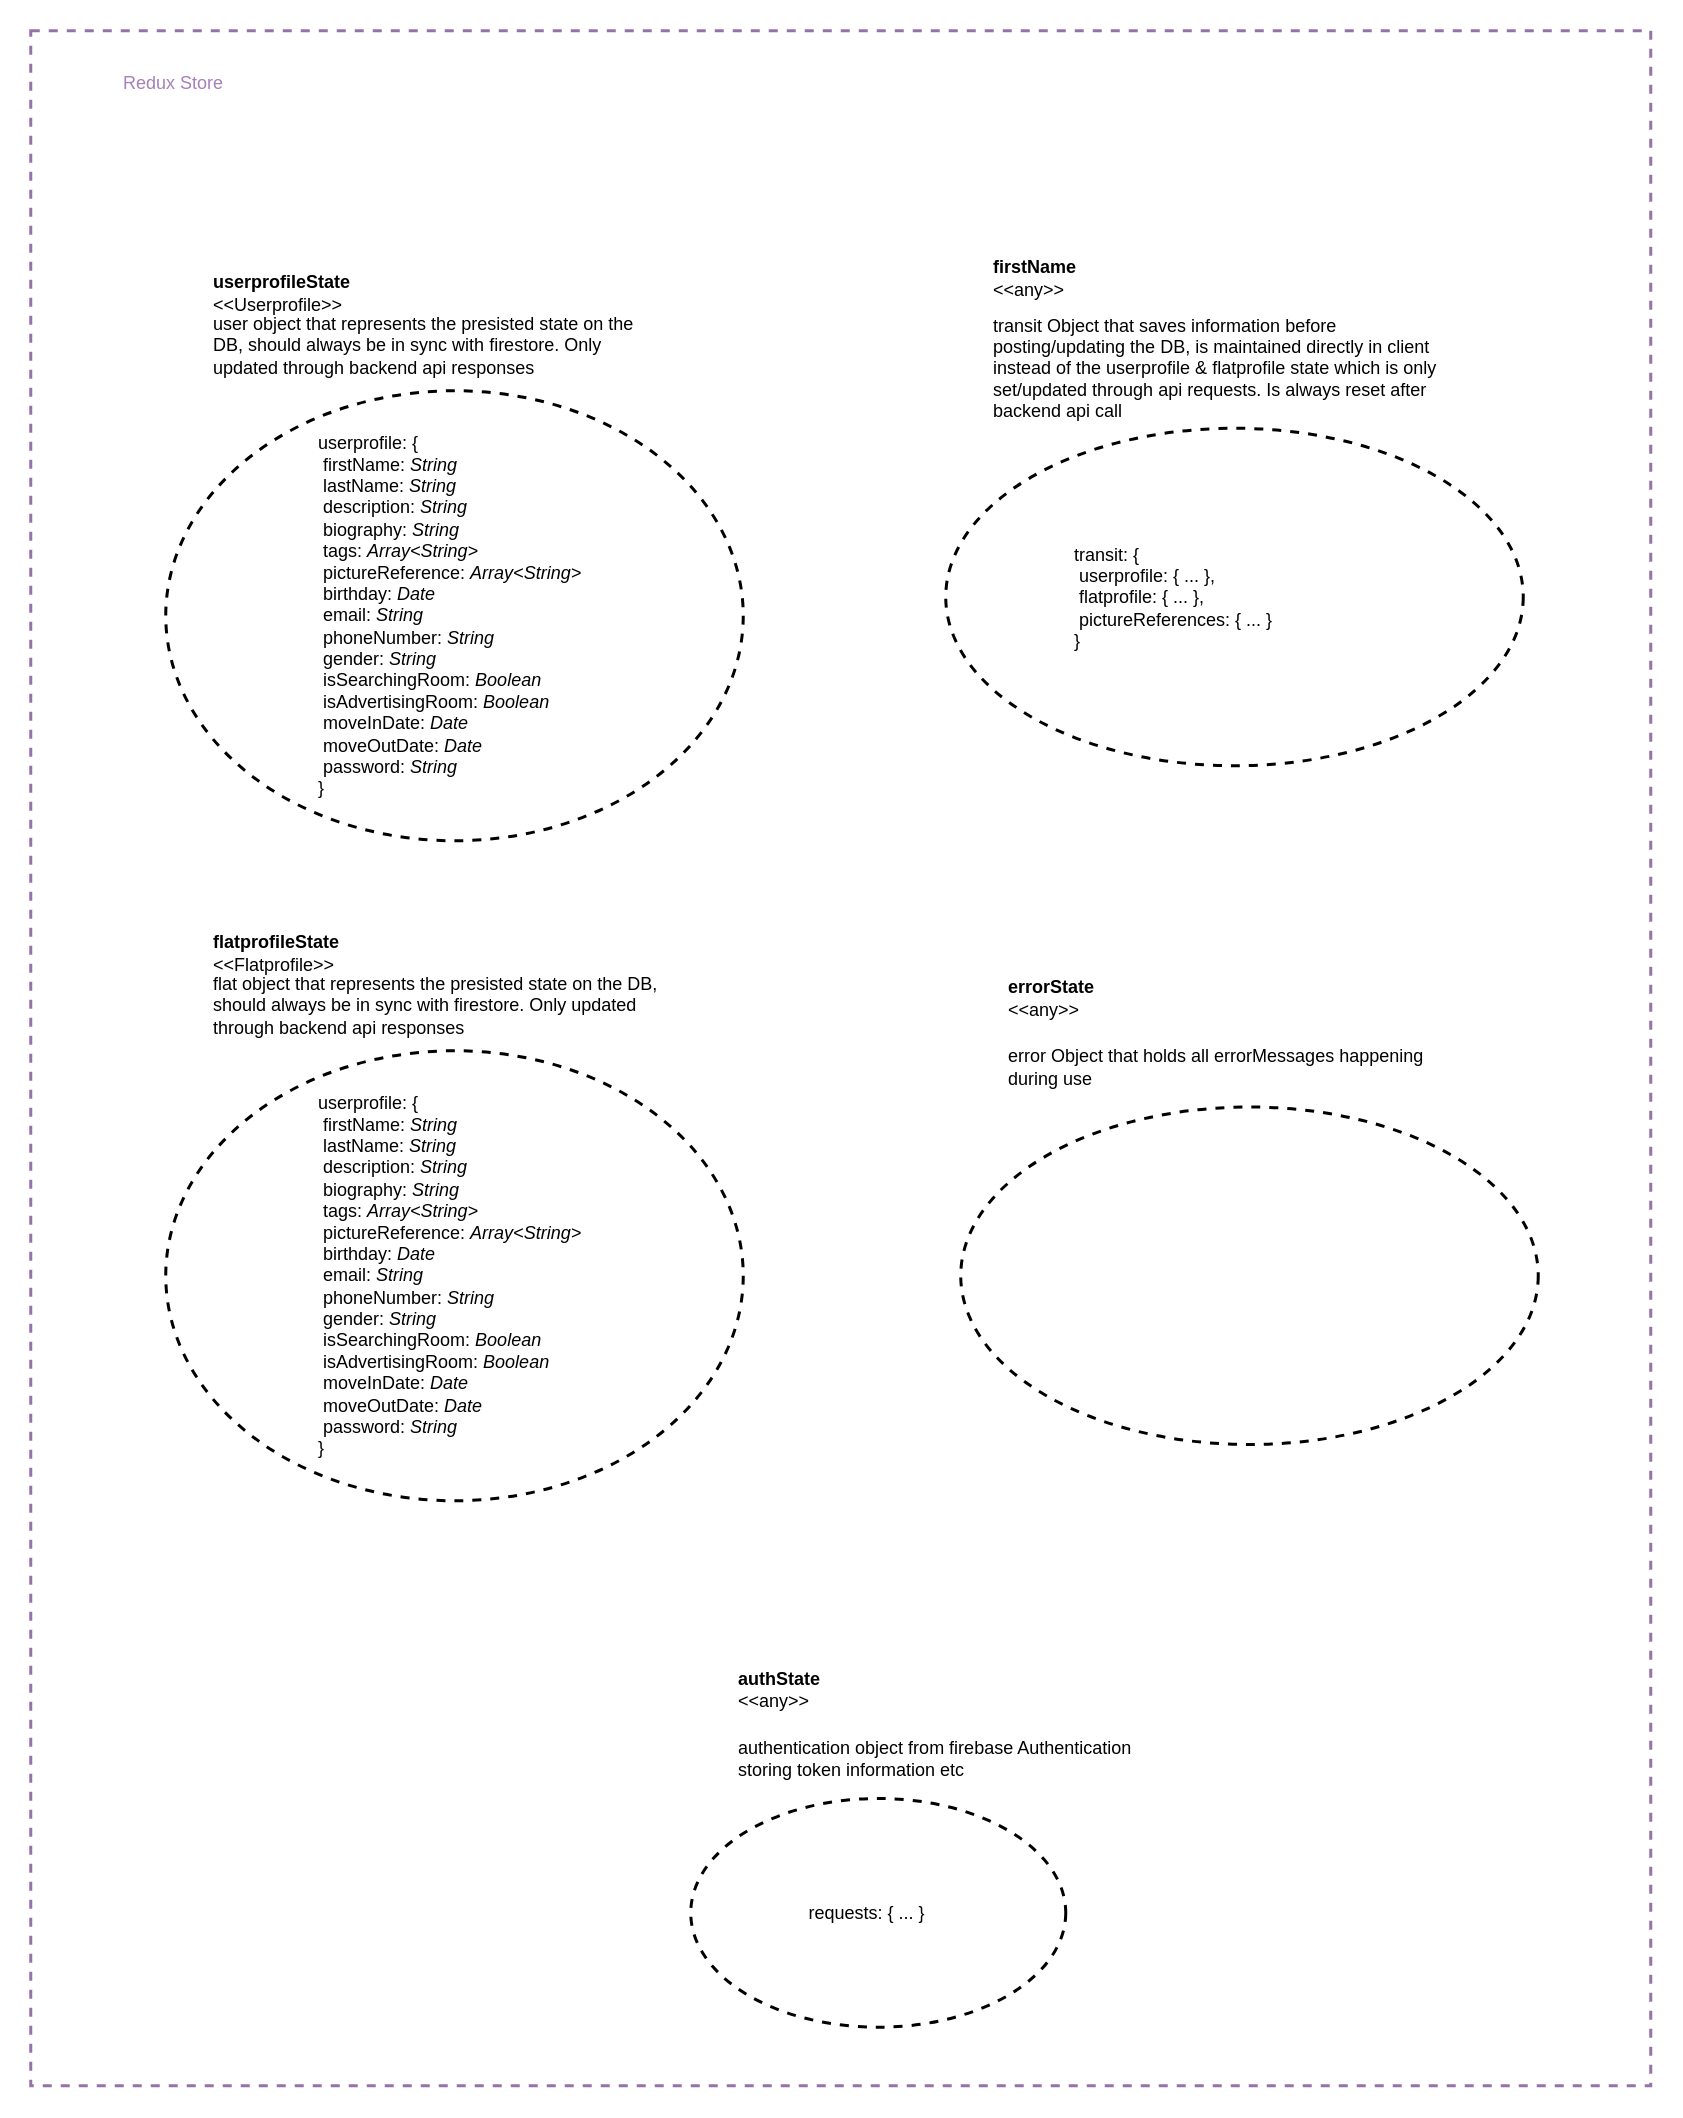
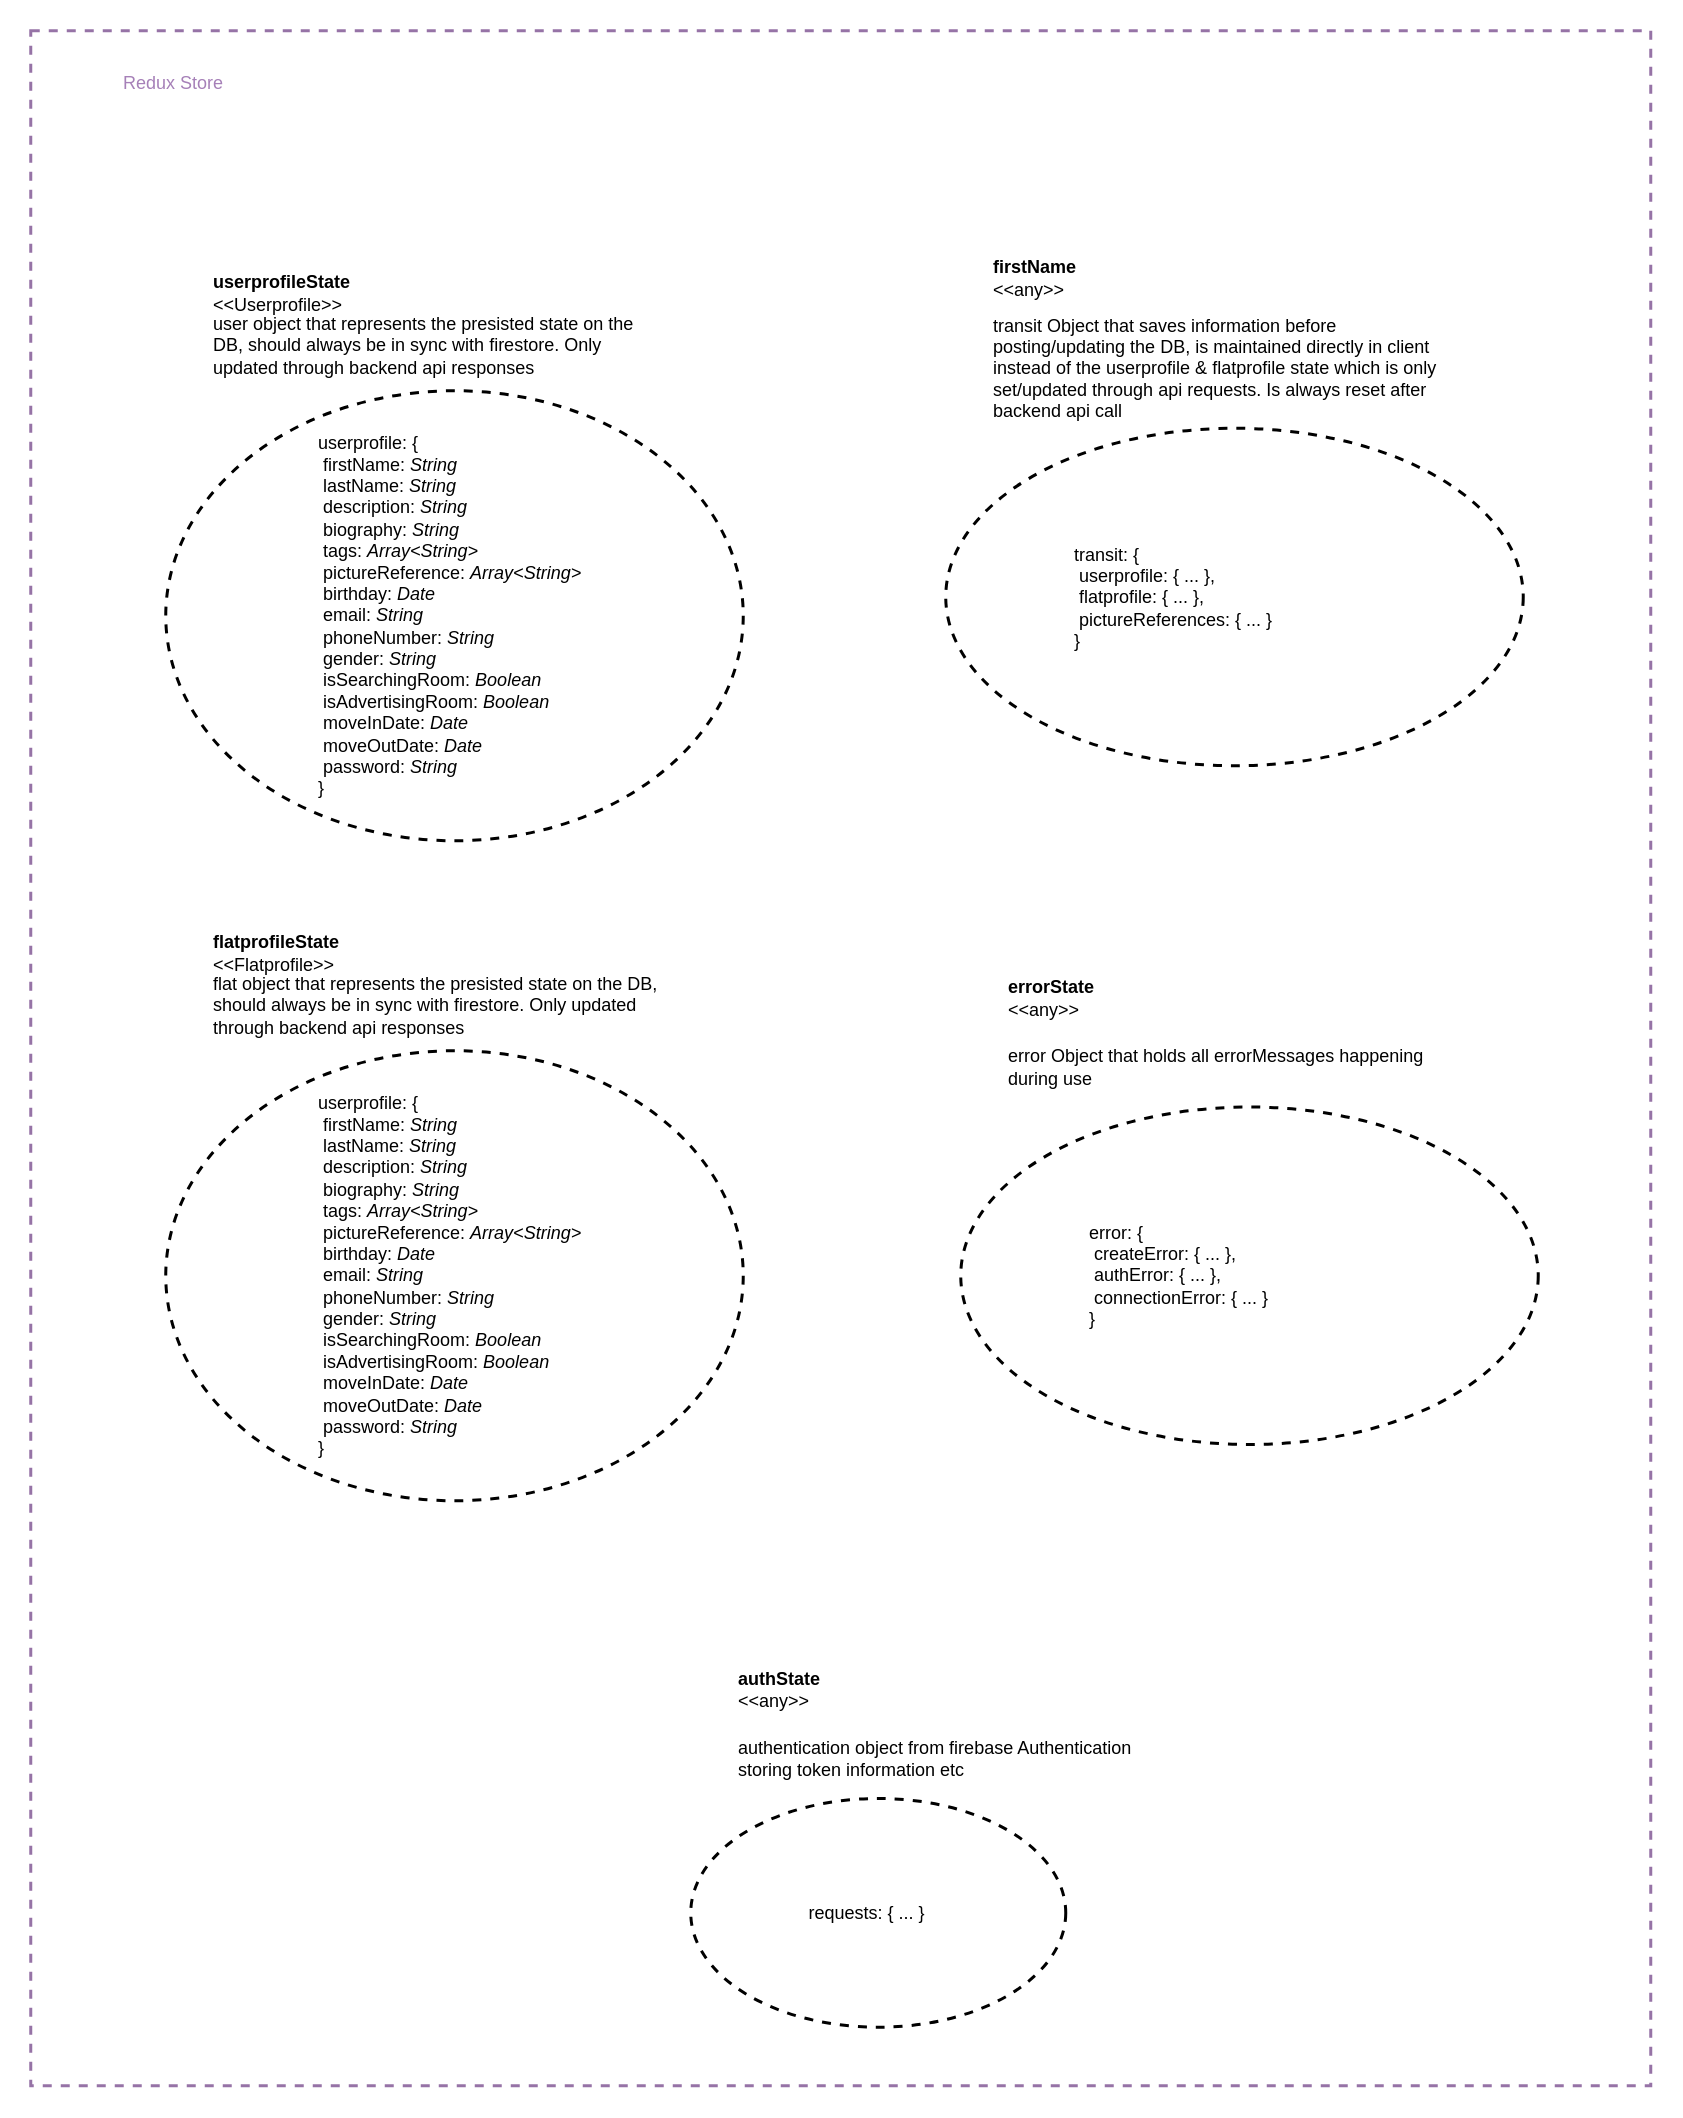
node "error: { createError: { ... }, authError: { ... }, connectionError: { ... } }": added
